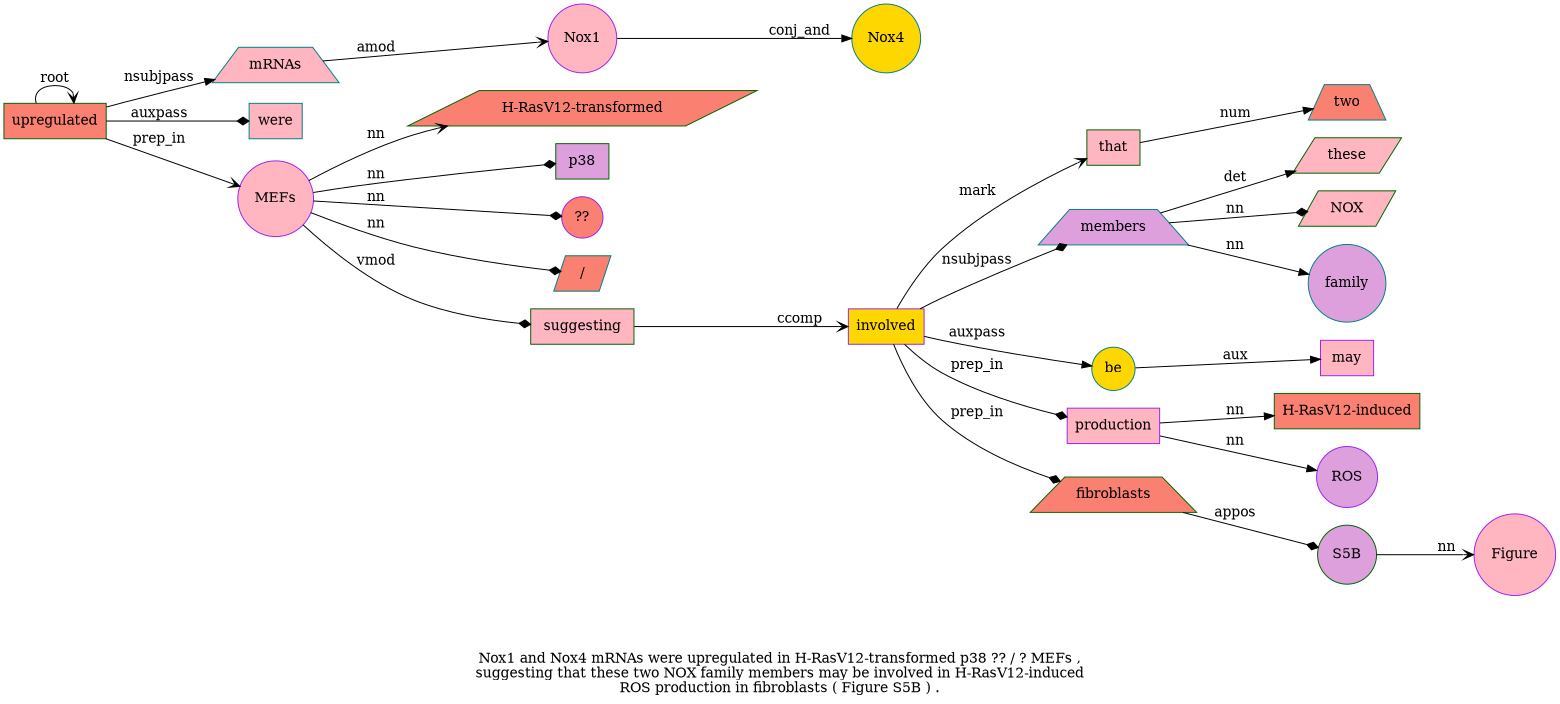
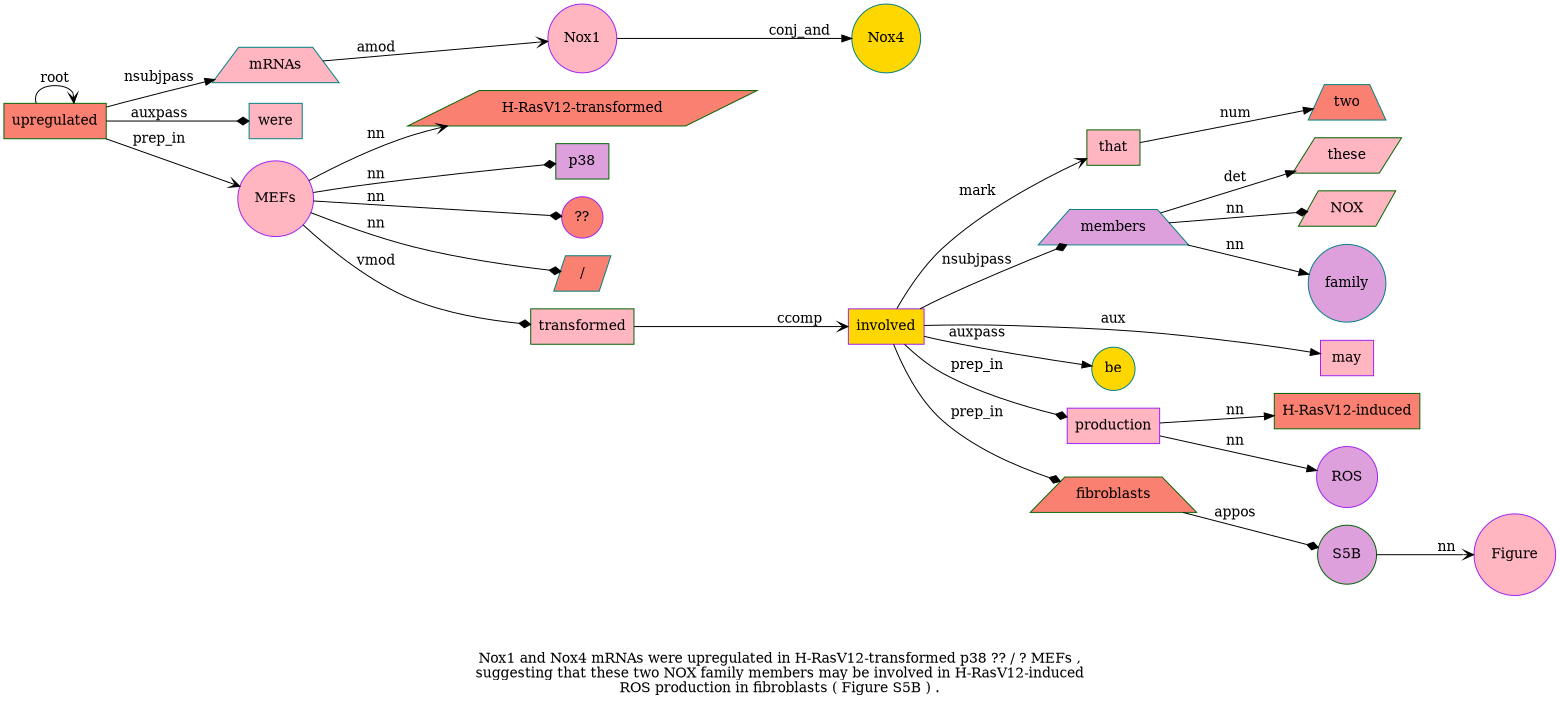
node "suggesting": label "suggesting" -> "transformed"
edge "be" -> "may": now "involved" -> "may"
